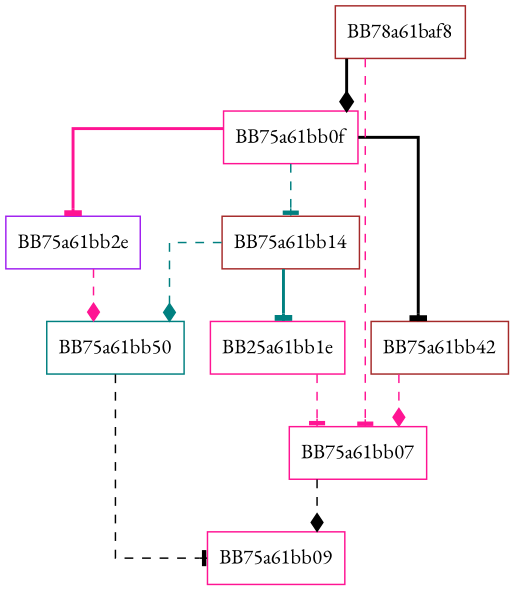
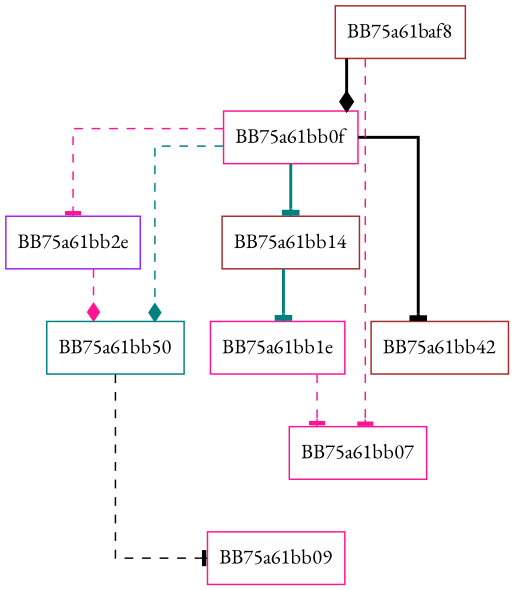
node "BB78a61baf8": label "BB78a61baf8" -> "BB75a61baf8"
edge "BB75a61bb0f" -> "BB75a61bb2e": style bold -> dashed
edge "BB75a61bb0f" -> "BB75a61bb14": style dashed -> bold
edge "BB75a61bb14" -> "BB75a61bb50": now "BB75a61bb0f" -> "BB75a61bb50"
node "BB25a61bb1e": label "BB25a61bb1e" -> "BB75a61bb1e"
edge "BB75a61bb42" -> "BB75a61bb07": removed
edge "BB75a61bb07" -> "BB75a61bb09": removed
